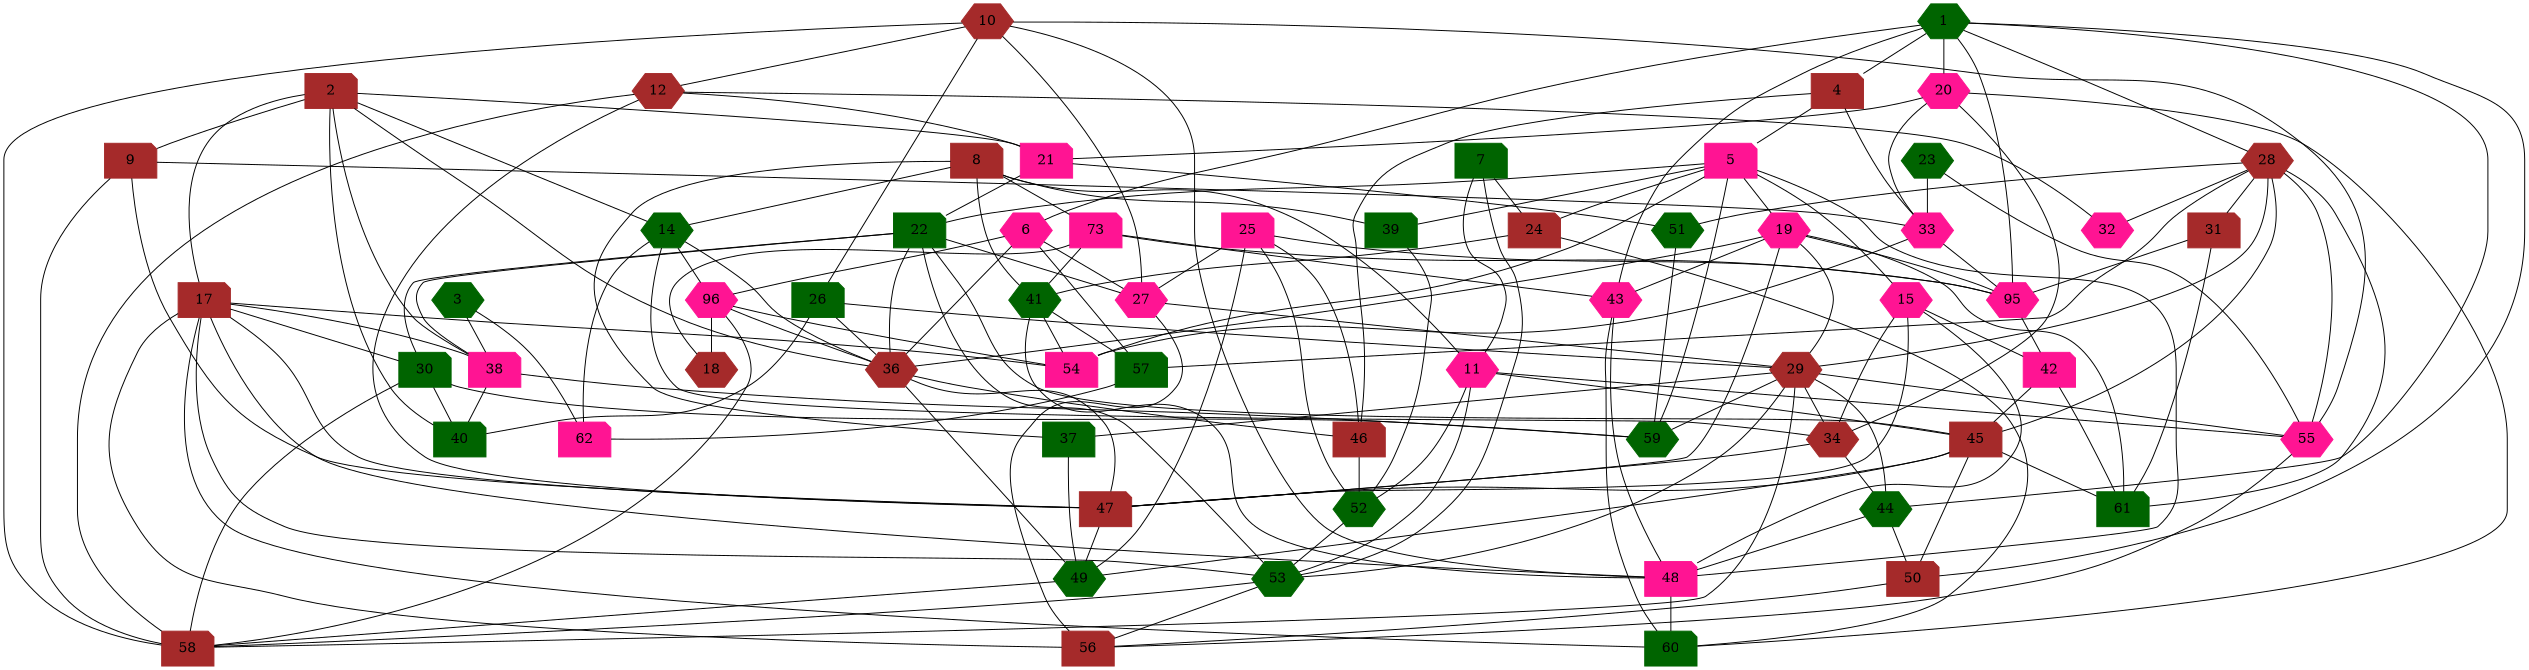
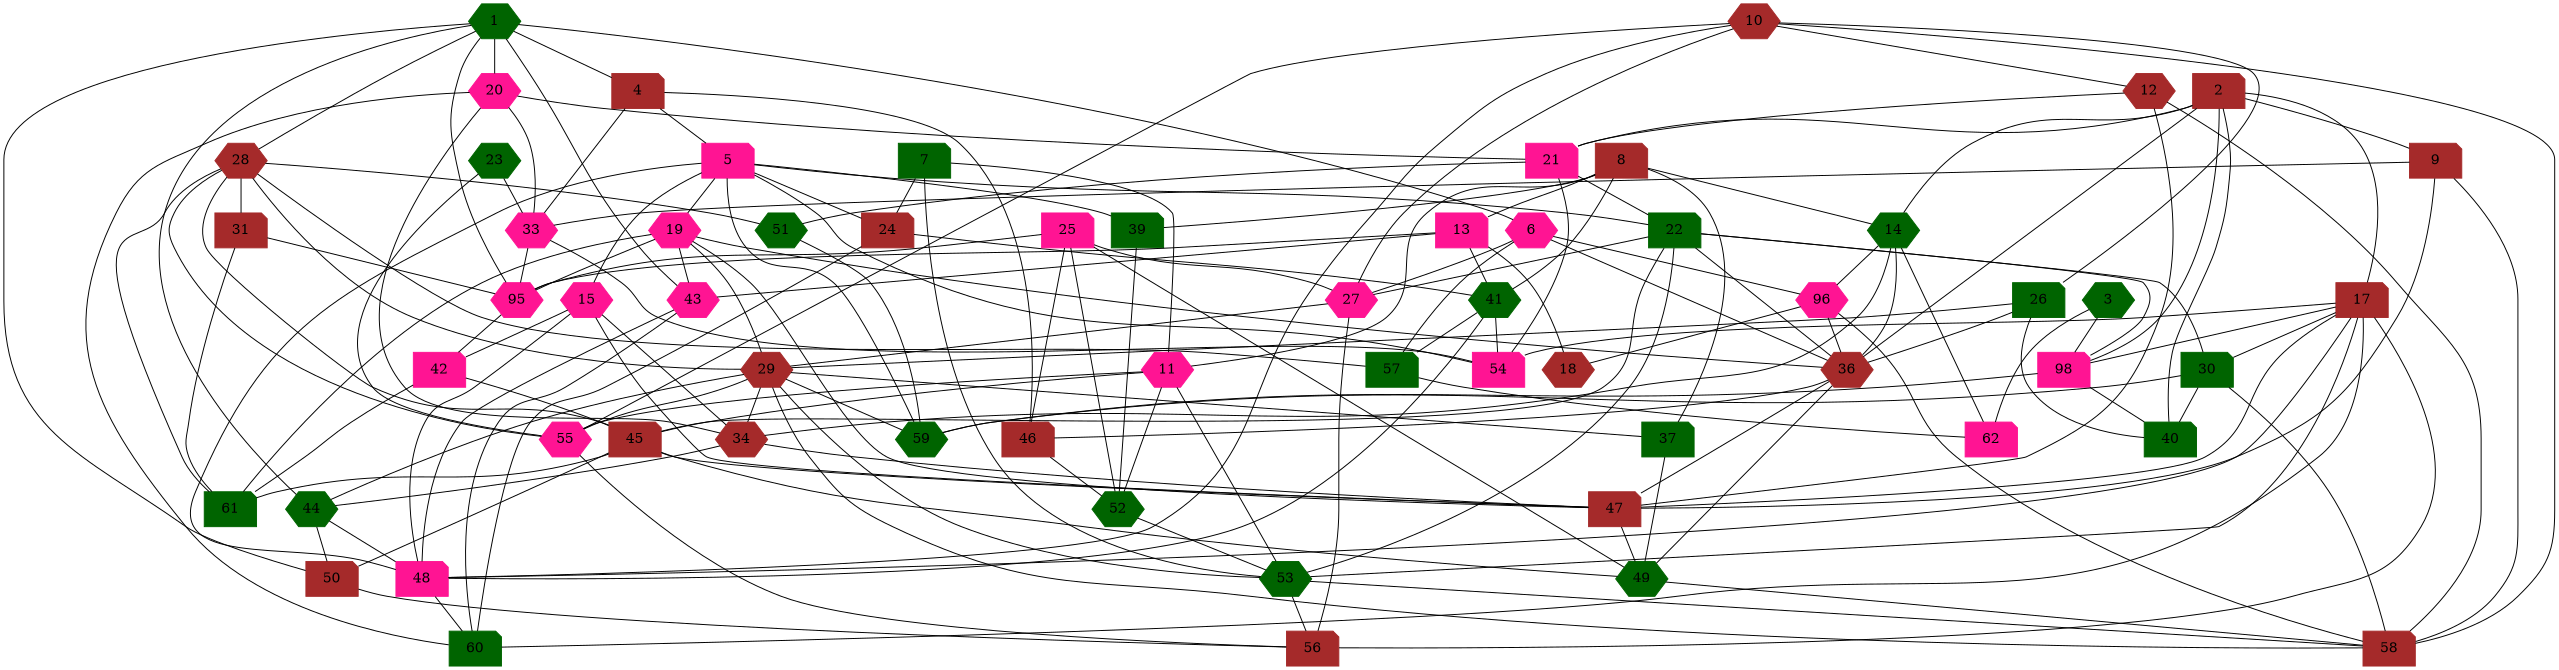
node "73": label "73" -> "13"
node "32": removed
edge "96" -- "54": now "21" -- "54"
node "38": label "38" -> "98"
